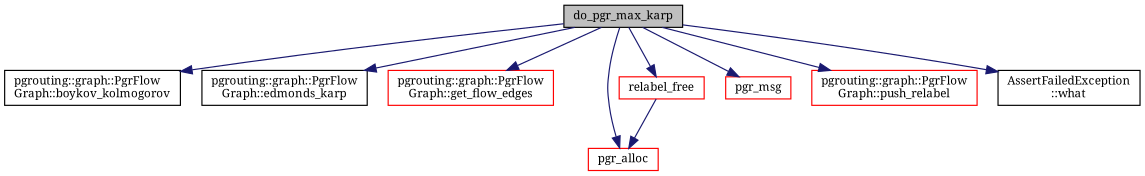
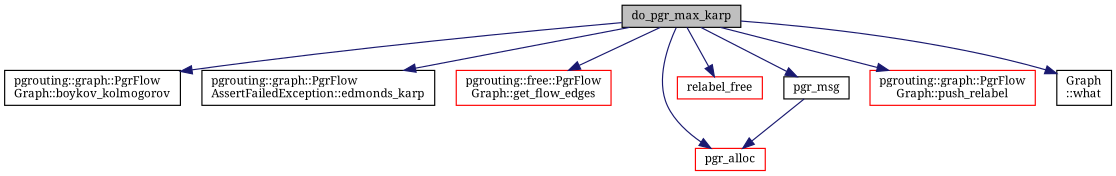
node "pgrouting::graph::PgrFlow Graph::edmonds_karp": label "pgrouting::graph::PgrFlow Graph::edmonds_karp" -> "pgrouting::graph::PgrFlow AssertFailedException::edmonds_karp"
node "pgrouting::graph::PgrFlow Graph::get_flow_edges": label "pgrouting::graph::PgrFlow Graph::get_flow_edges" -> "pgrouting::free::PgrFlow Graph::get_flow_edges"
node "pgr_msg": color red -> black
node "AssertFailedException ::what": label "AssertFailedException ::what" -> "Graph ::what"
edge "relabel_free" -> "pgr_alloc": now "pgr_msg" -> "pgr_alloc"
